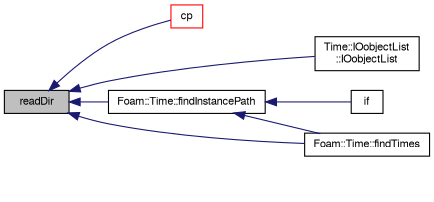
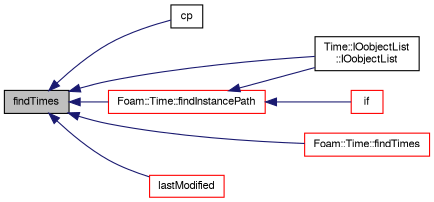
node "cp": color red -> black
node "readDir": label "readDir" -> "findTimes"
node "Foam::Time::findInstancePath": color black -> red
node "if": color black -> red
edge "Foam::Time::findTimes" -> "Foam::Time::findInstancePath": now "Time::IOobjectList ::IOobjectList" -> "Foam::Time::findInstancePath"
node "Foam::Time::findTimes": color black -> red
node "lastModified": added
